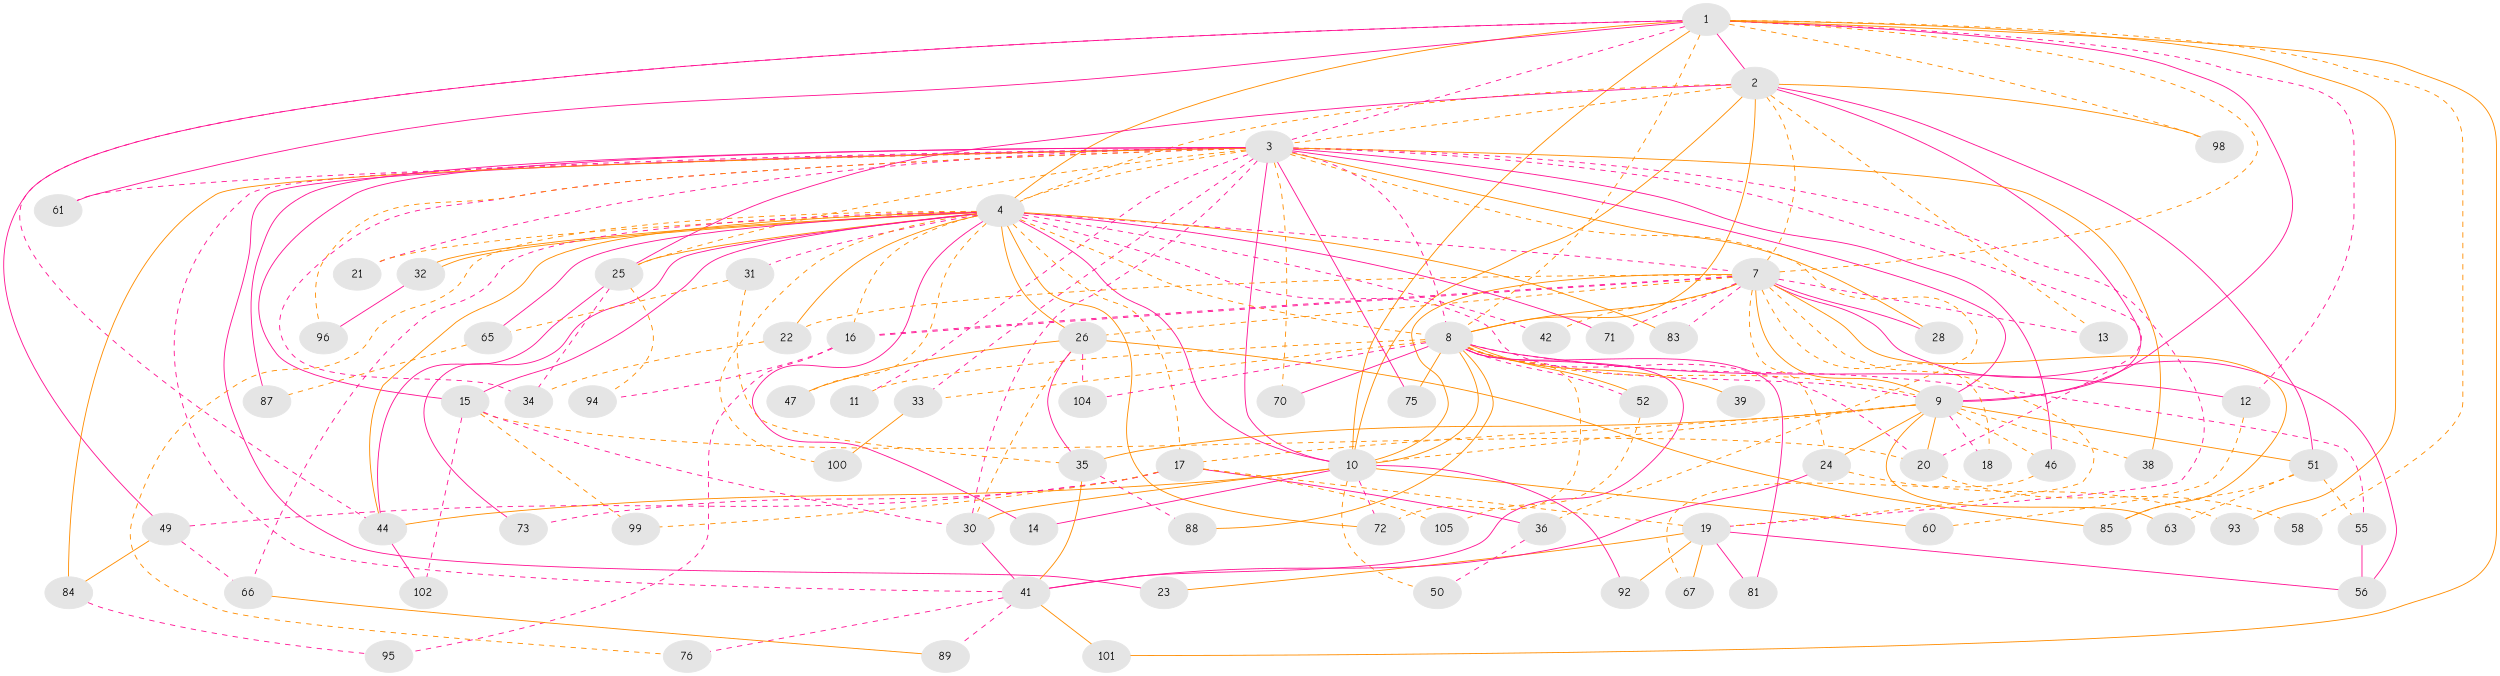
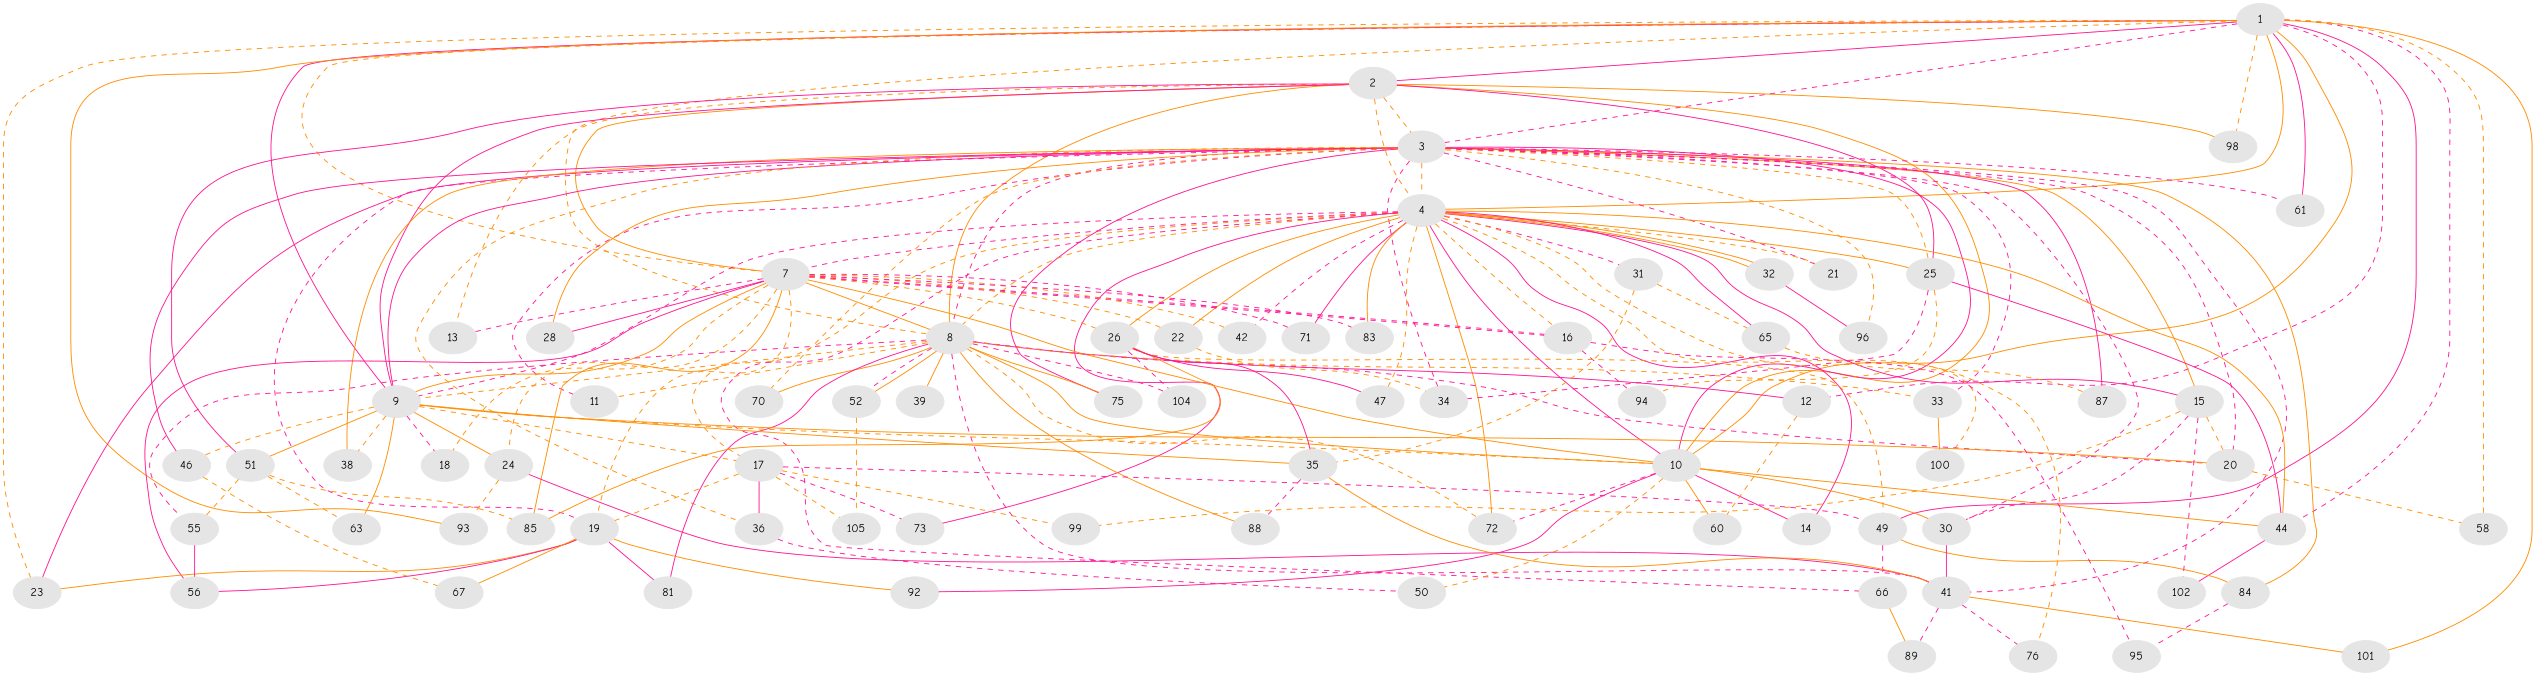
edge "1" -- "23": added
edge "2" -- "7": style dashed -> solid
edge "3" -- "15": color deeppink -> darkorange
edge "26" -- "47": color darkorange -> deeppink
edge "8" -- "70": color deeppink -> darkorange
edge "26" -- "30": now "26" -- "49"
edge "8" -- "41": style solid -> dashed
